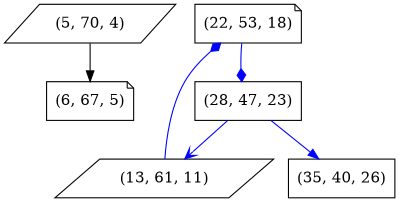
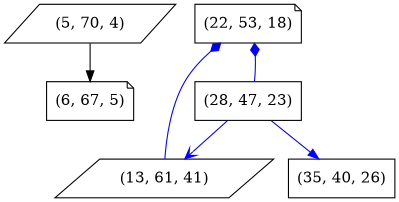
edge "(22, 53, 18)" -> "(28, 47, 23)": reversed
node "(13, 61, 11)": label "(13, 61, 11)" -> "(13, 61, 41)"
